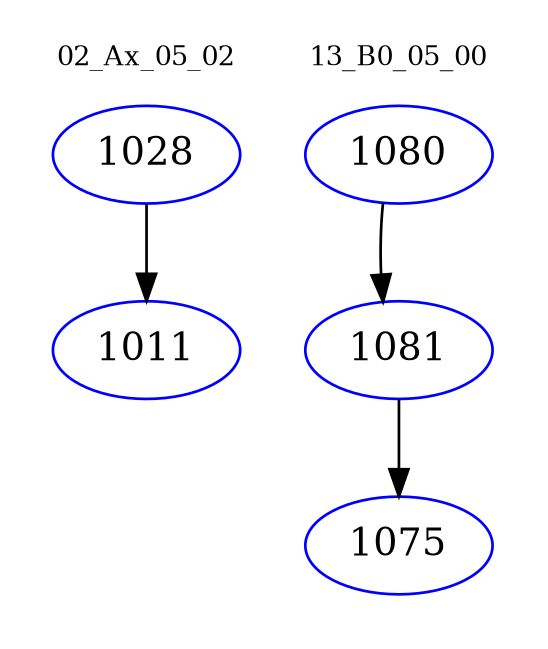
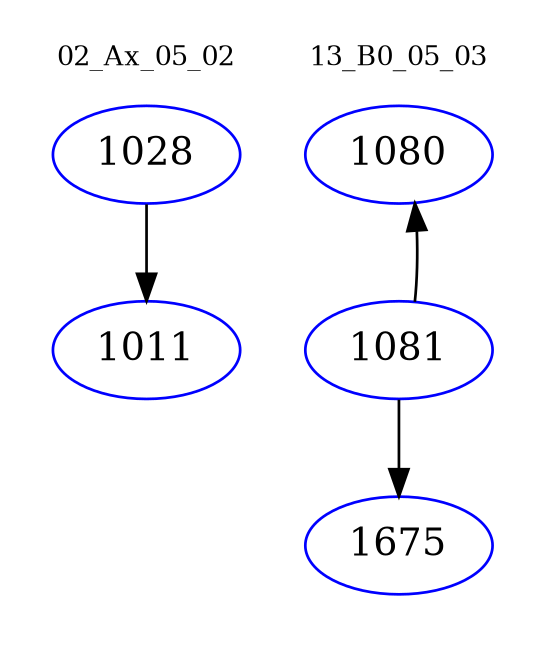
cluster "13_B0_05_00": label "13_B0_05_00" -> "13_B0_05_03"
edge "1080" -> "1081": reversed
node "1075": label "1075" -> "1675"
